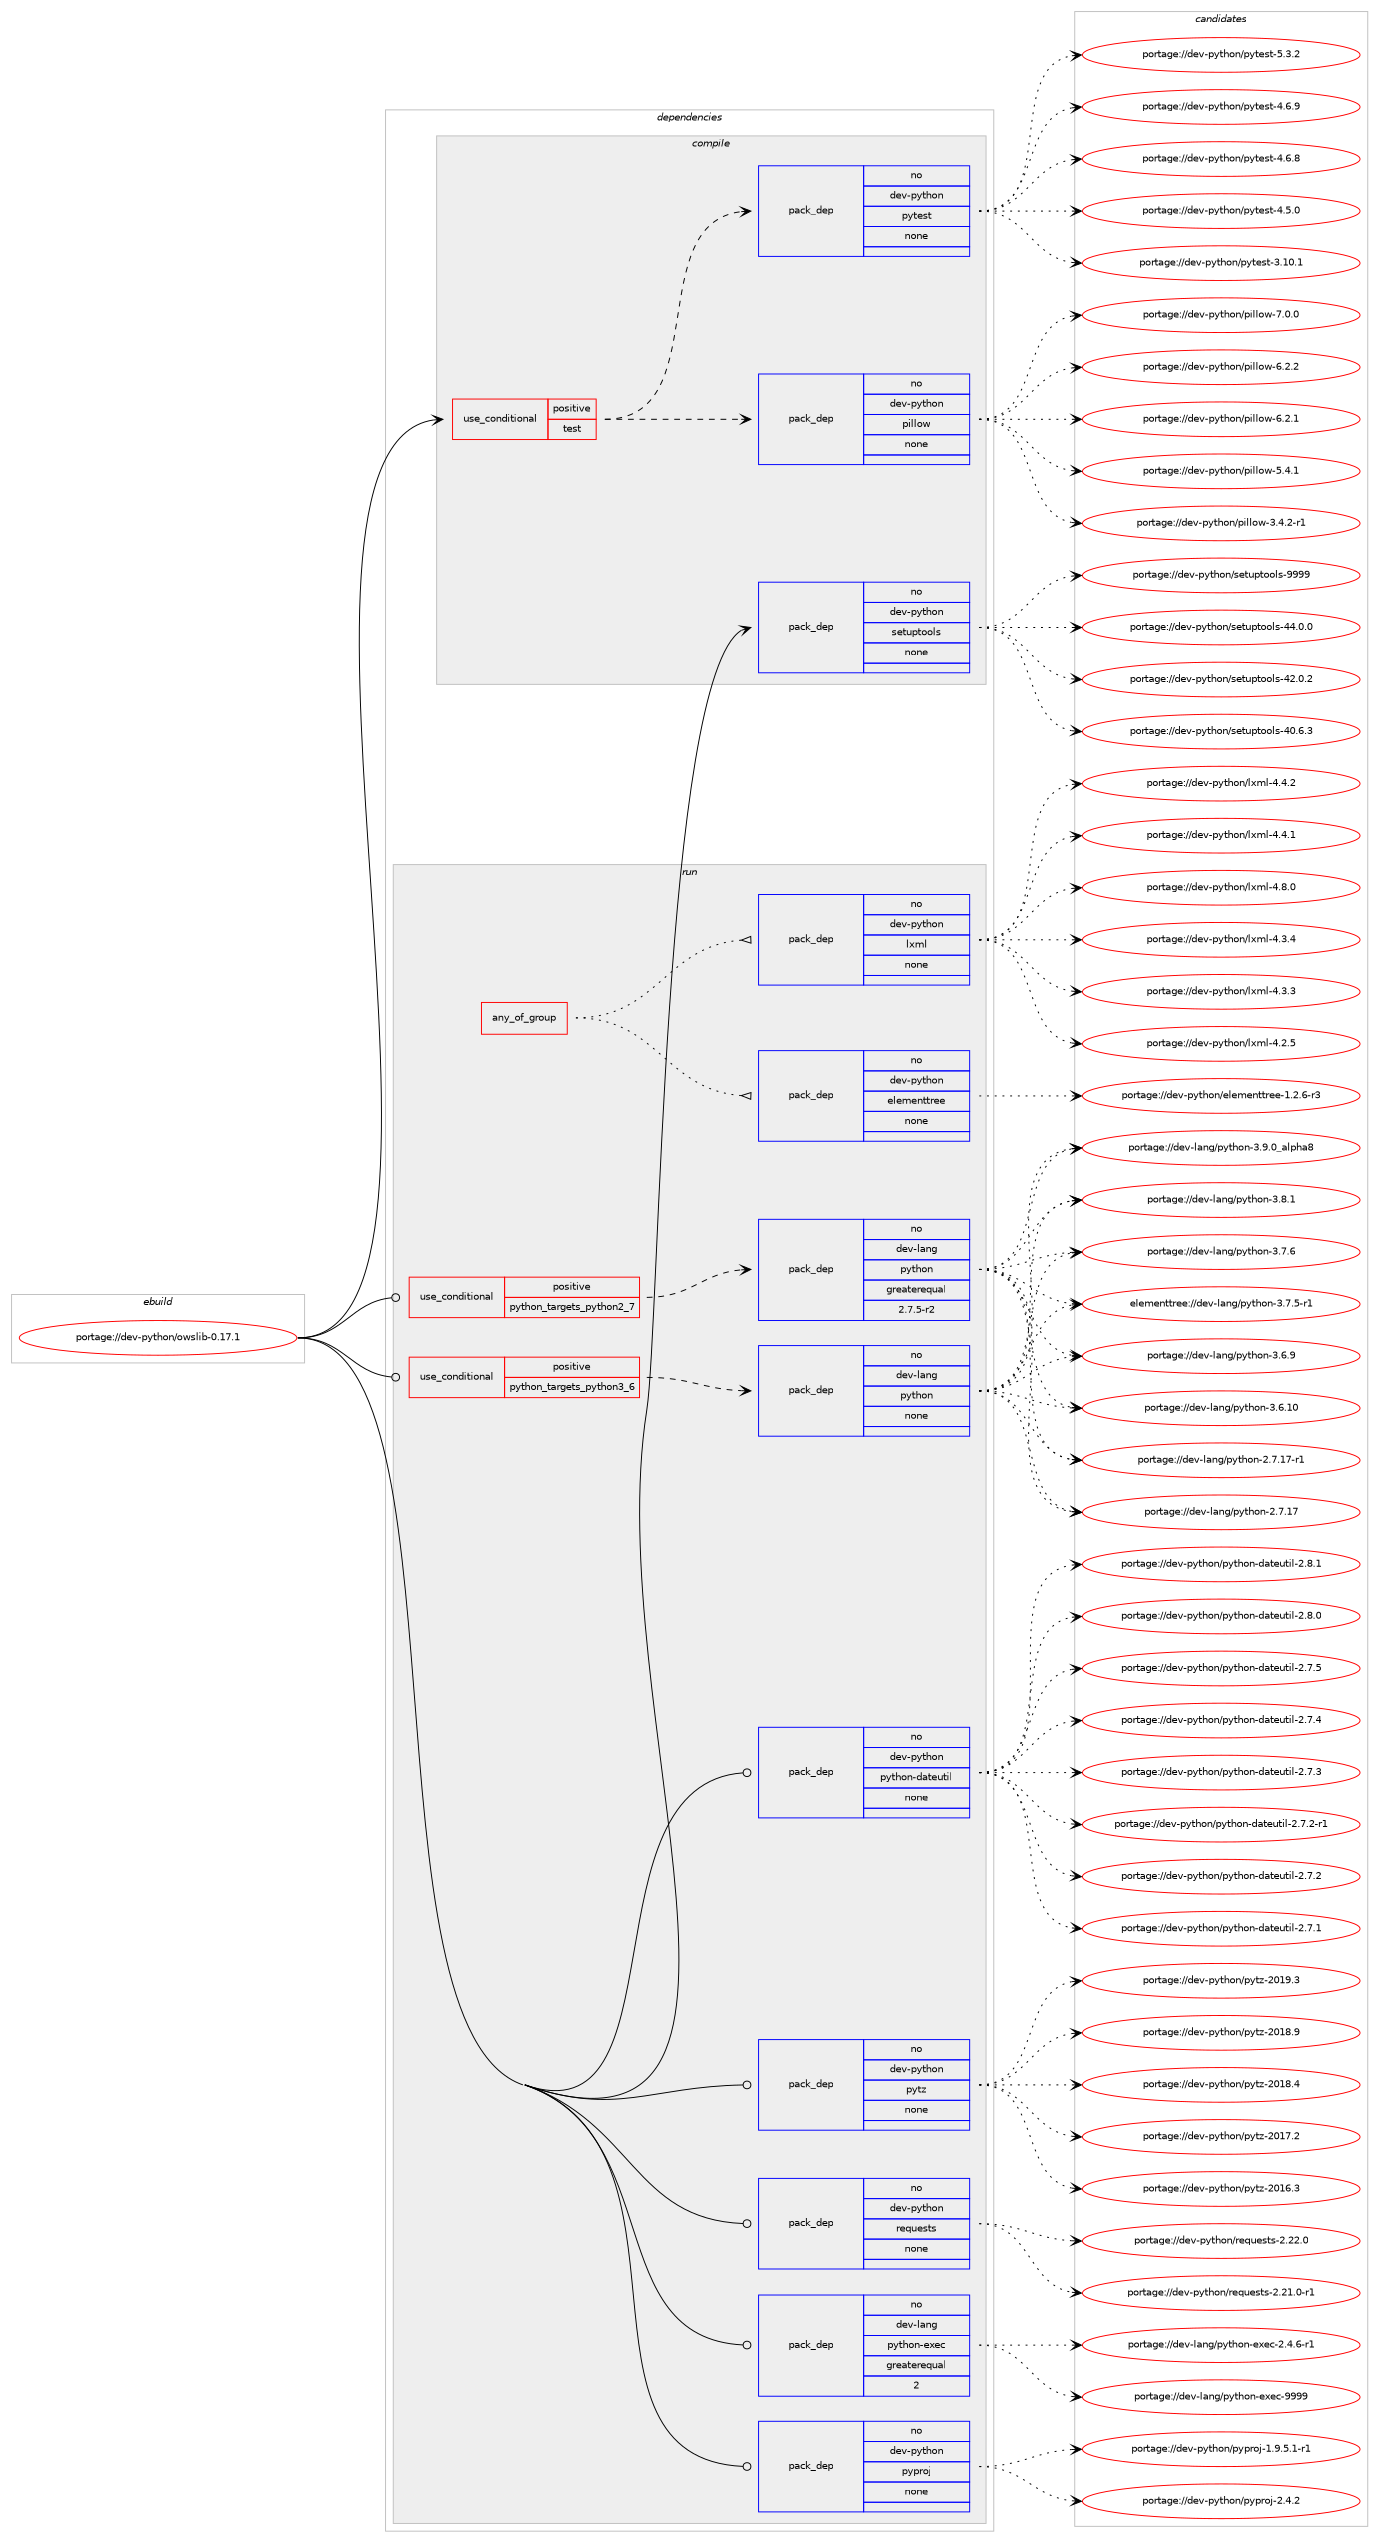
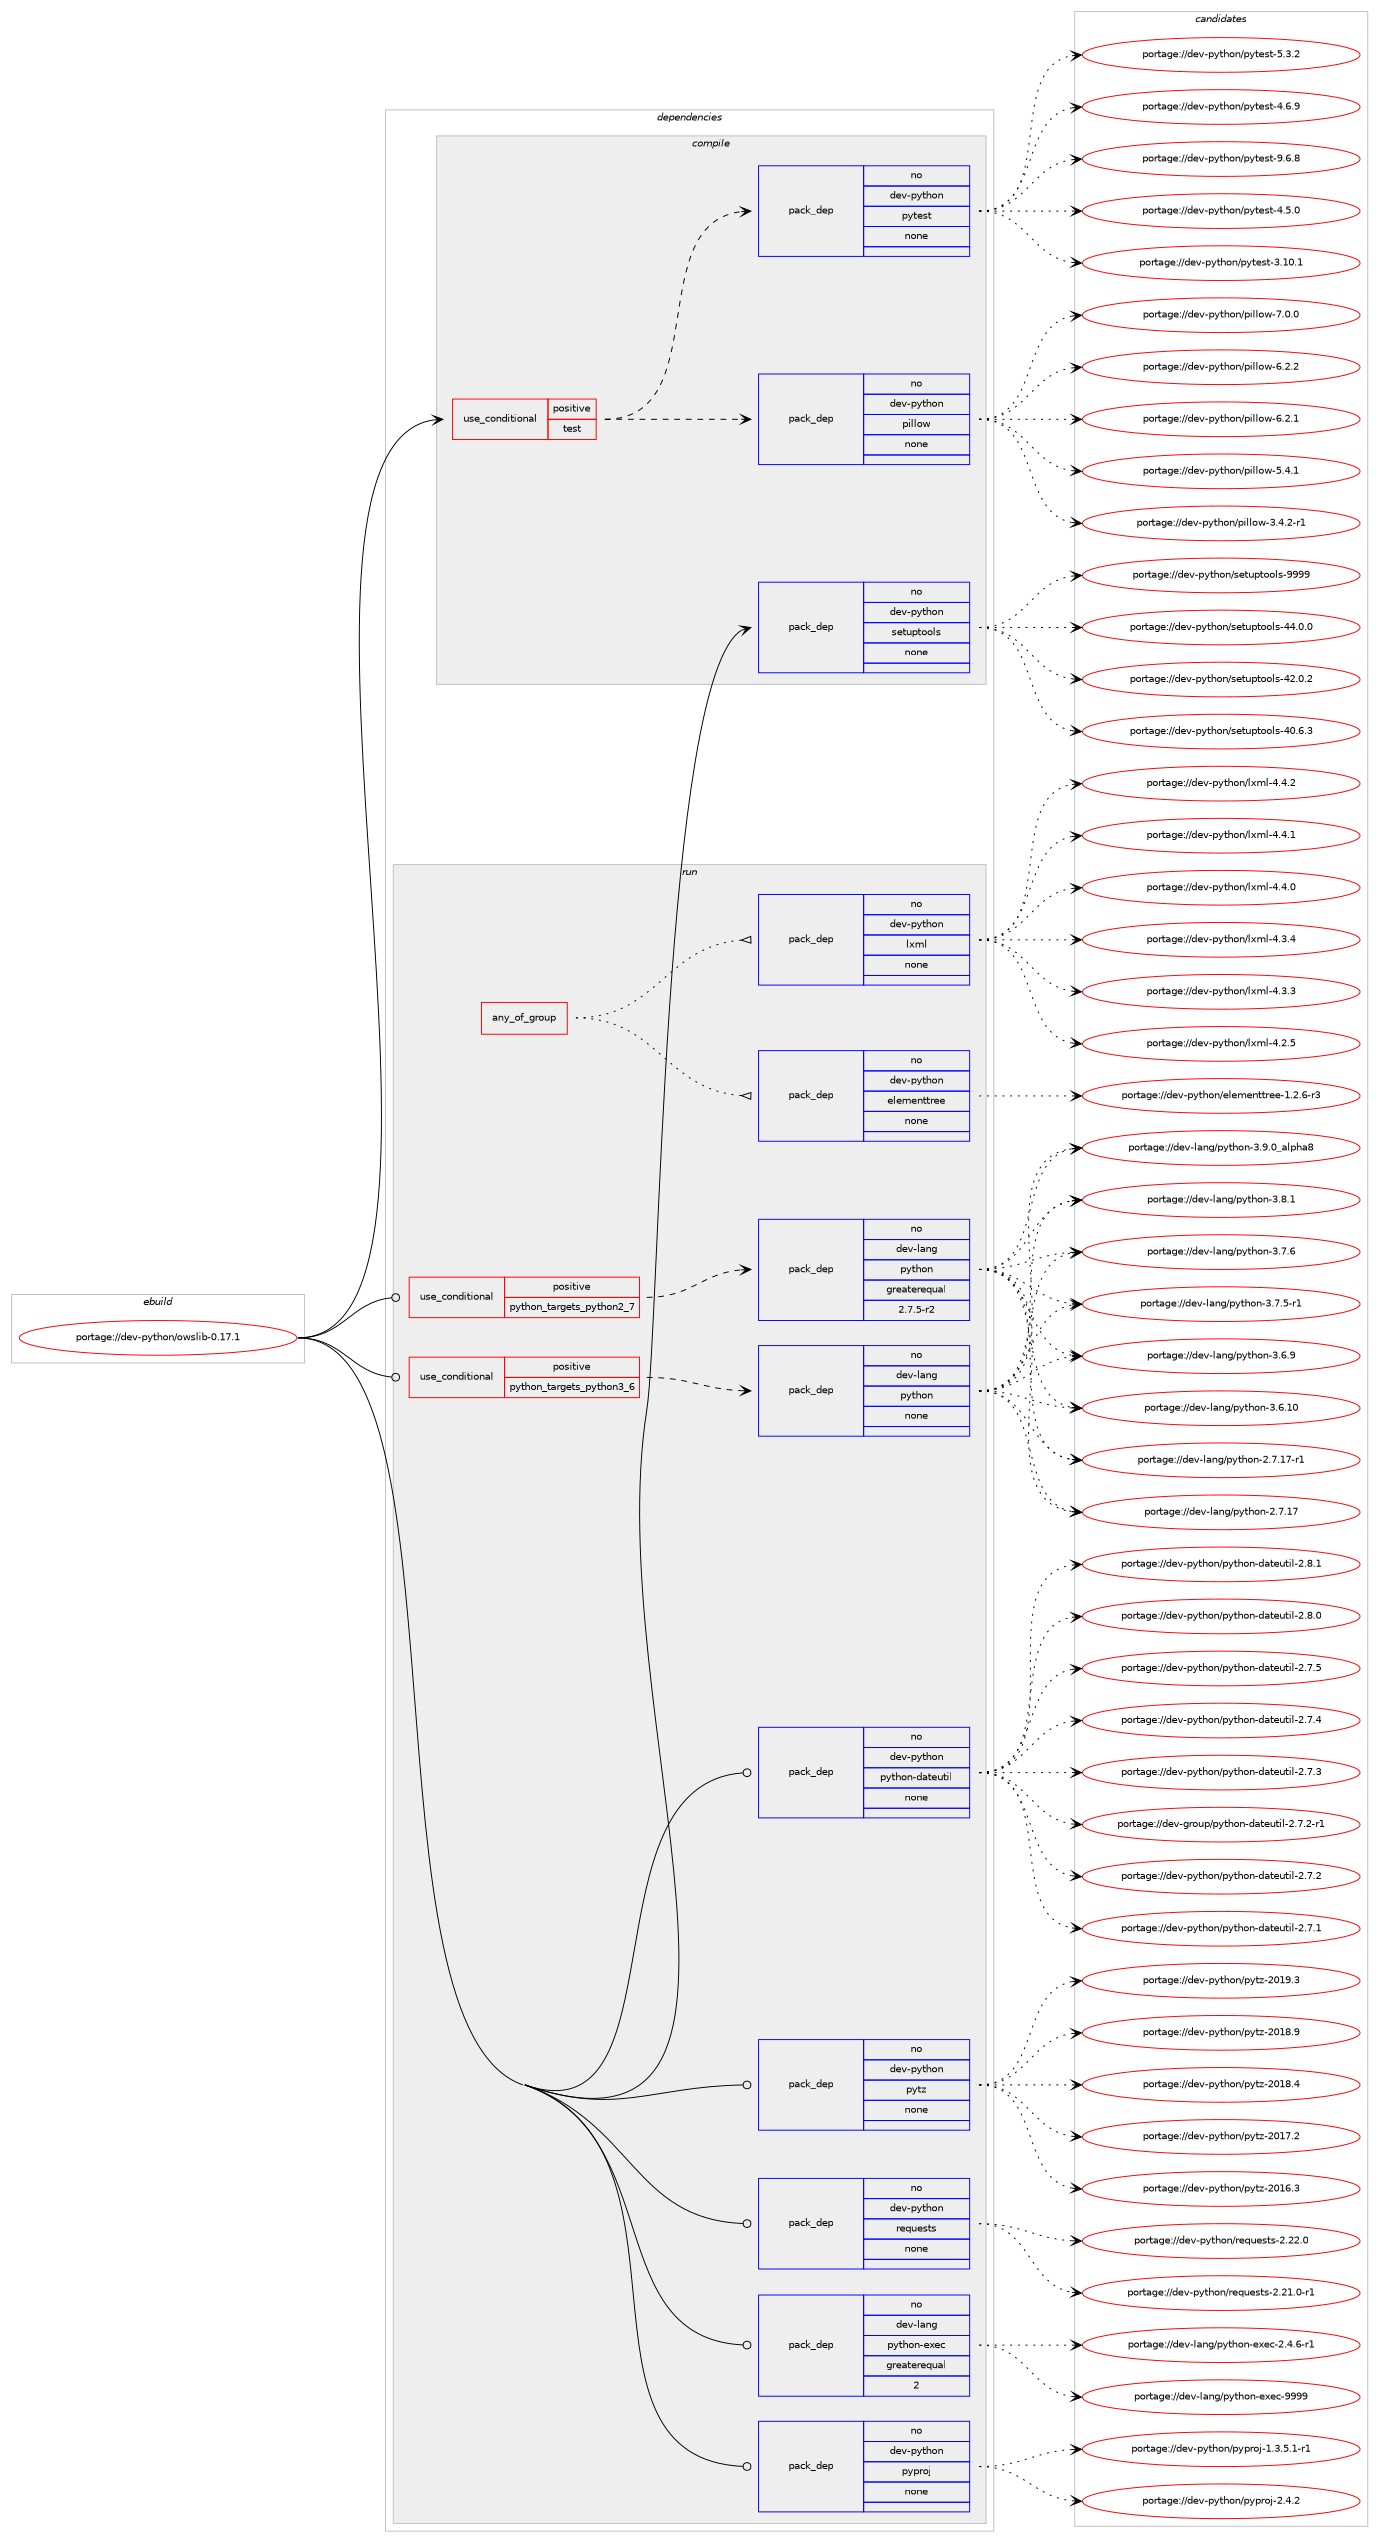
node "portage://dev-python/pytest-4.6.8": label "portage://dev-python/pytest-4.6.8" -> "portage://dev-python/pytest-9.6.8"
node "portage://dev-python/lxml-4.8.0": label "portage://dev-python/lxml-4.8.0" -> "portage://dev-python/lxml-4.4.0"
node "elementtree://dev-lang/python-3.7.5-r1": label "elementtree://dev-lang/python-3.7.5-r1" -> "portage://dev-lang/python-3.7.5-r1"
node "portage://dev-python/python-dateutil-2.7.2-r1": label "portage://dev-python/python-dateutil-2.7.2-r1" -> "portage://dev-group/python-dateutil-2.7.2-r1"
node "portage://dev-python/pyproj-1.9.5.1-r1": label "portage://dev-python/pyproj-1.9.5.1-r1" -> "portage://dev-python/pyproj-1.3.5.1-r1"
